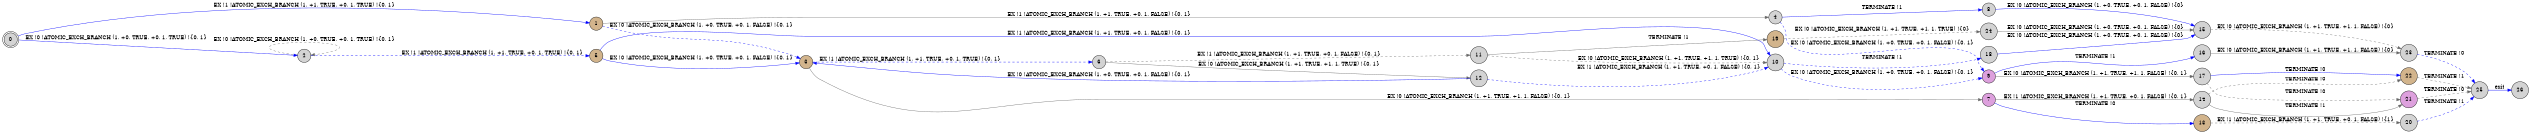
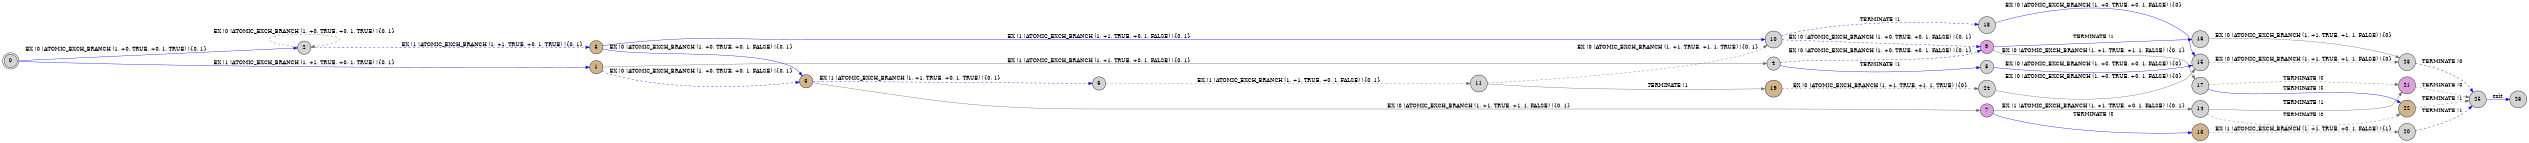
node "12": removed
